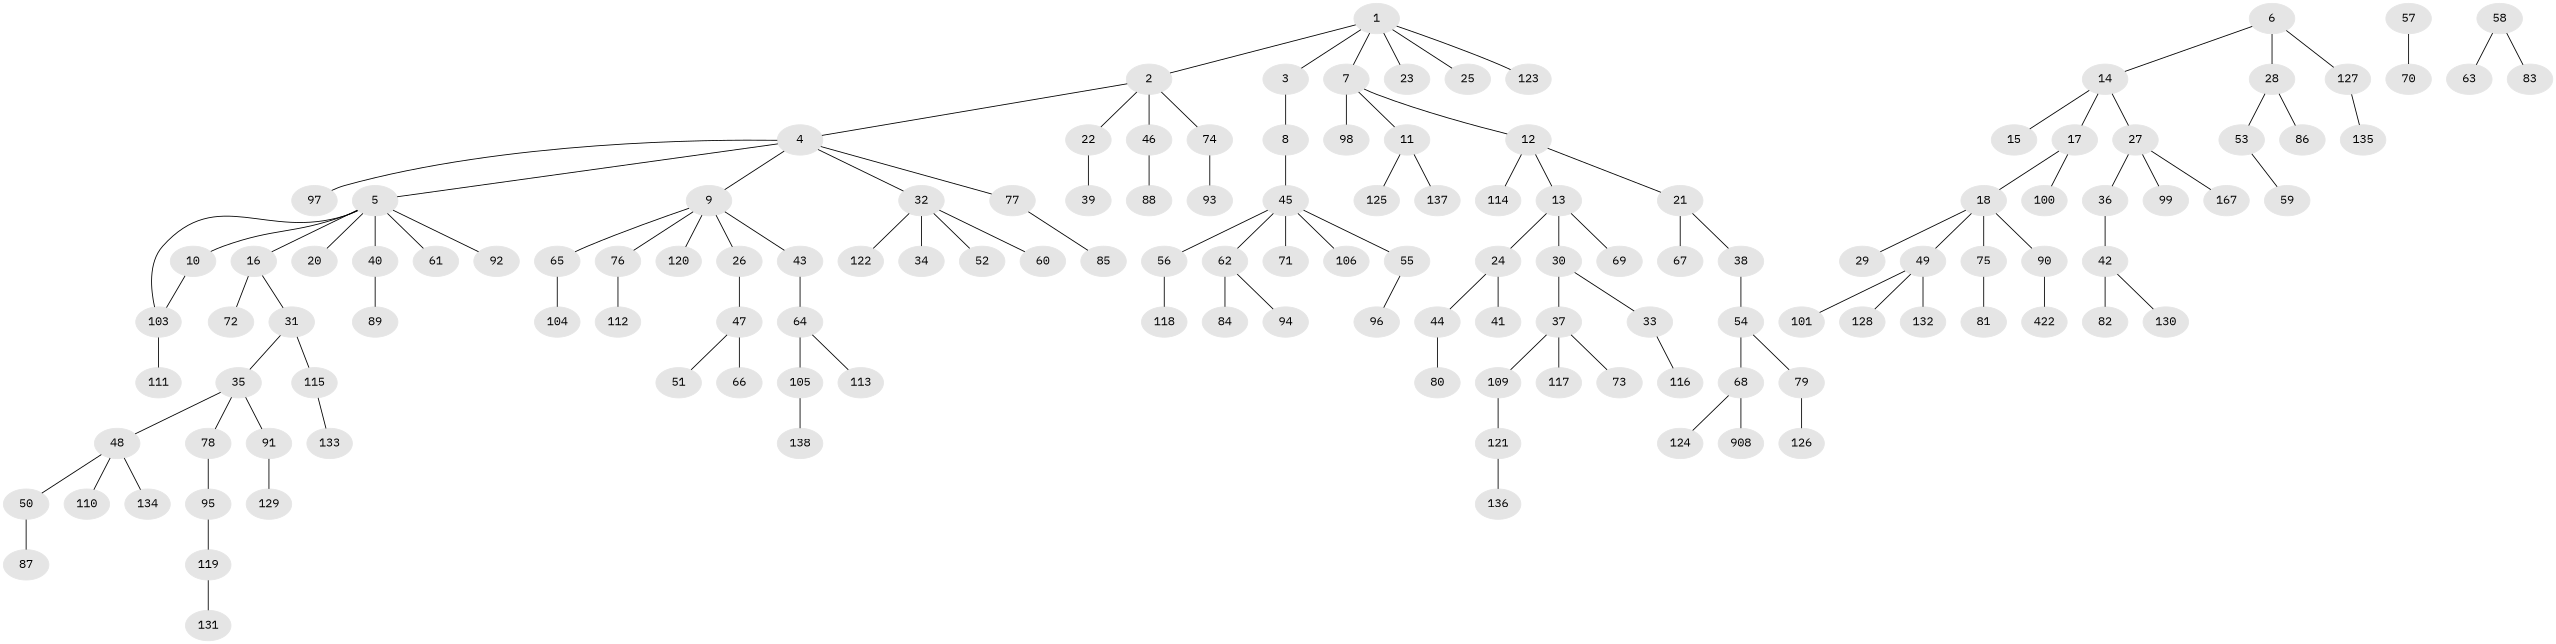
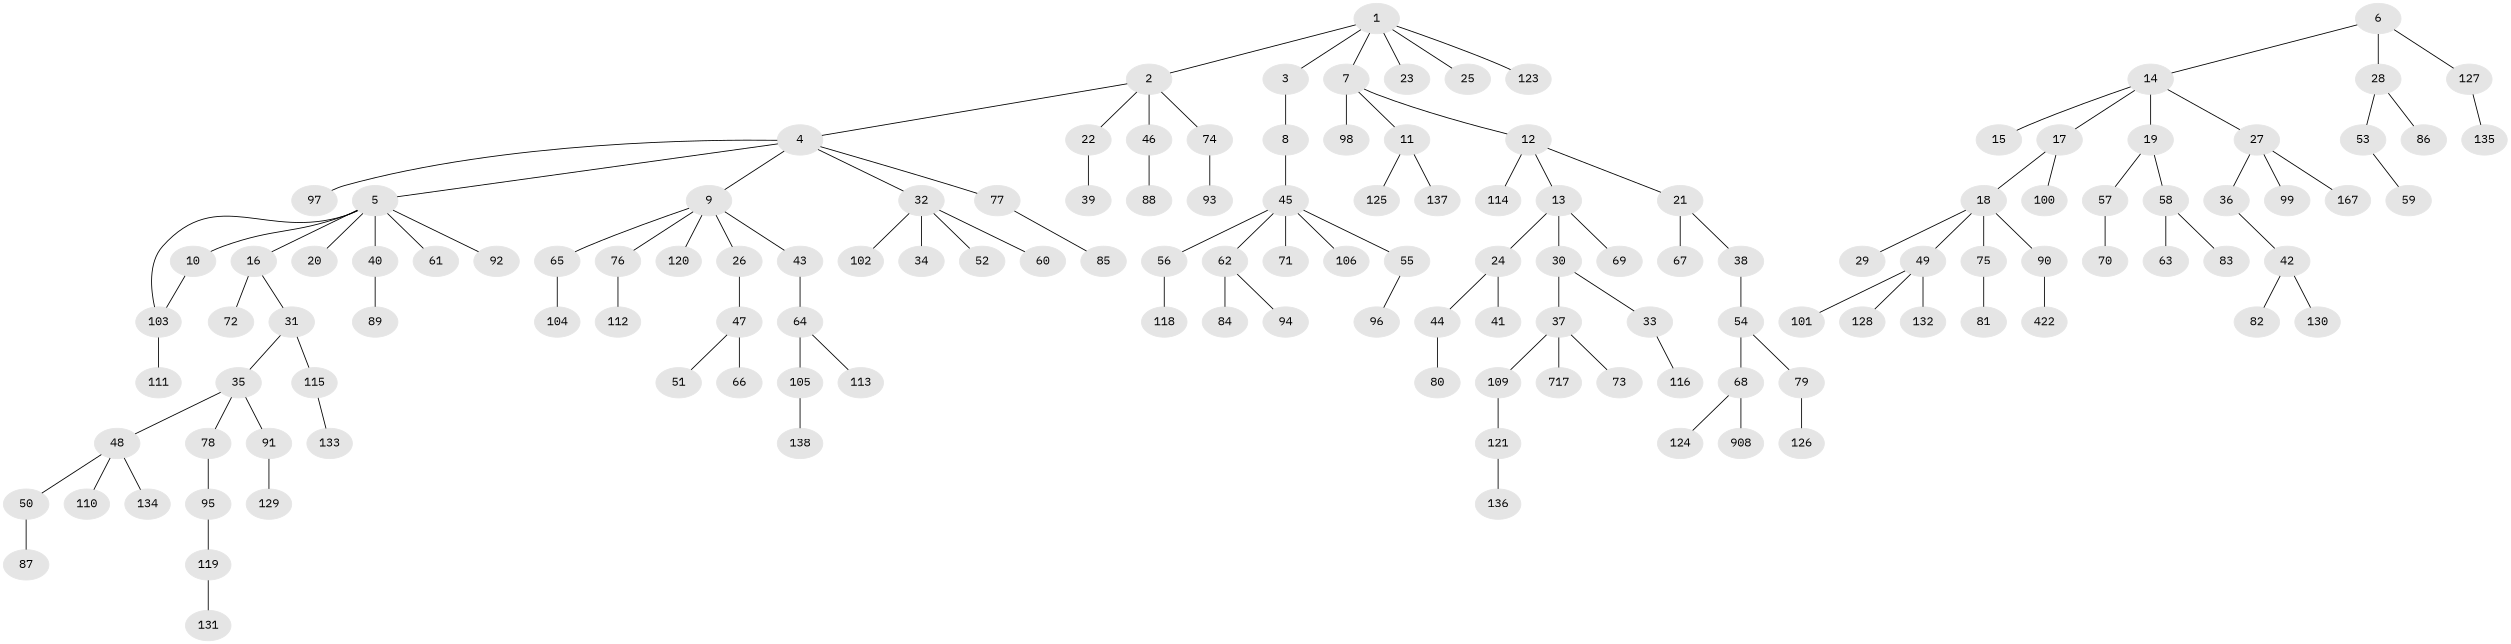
node "19": added
node "122": label "122" -> "102"
node "117": label "117" -> "717"
